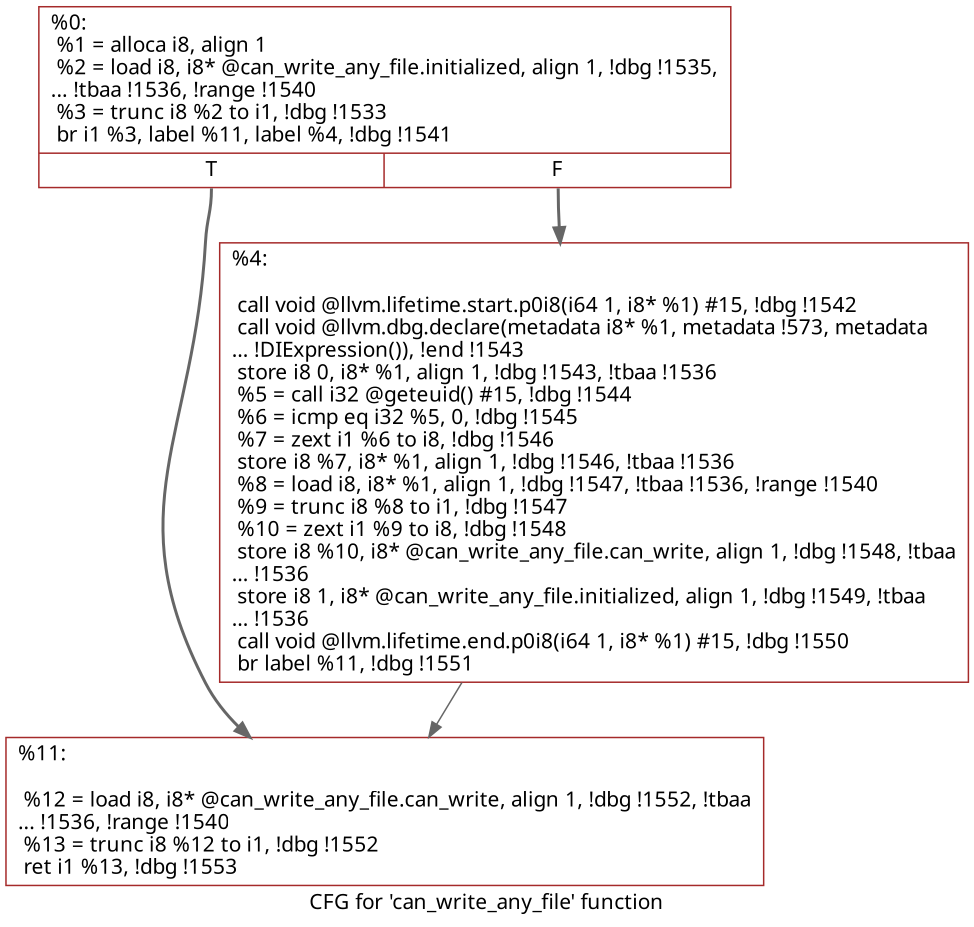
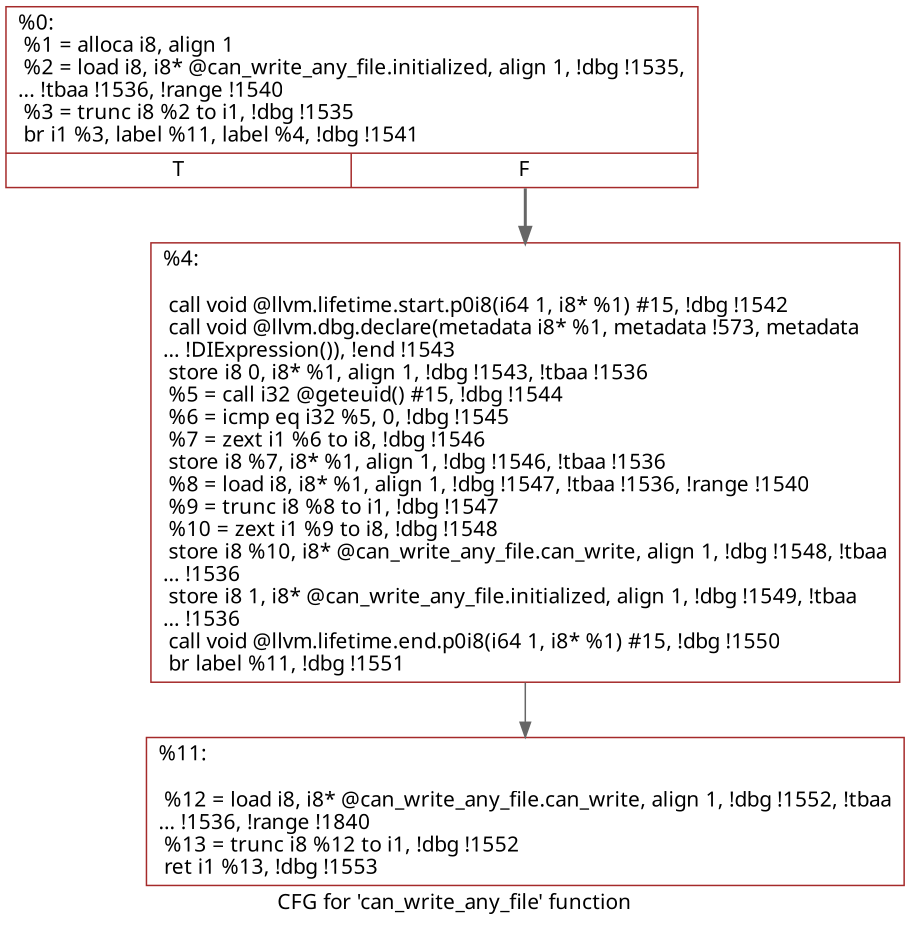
node "%0:": text "%3 = trunc i8 %2 to i1, !dbg !1533" -> "%3 = trunc i8 %2 to i1, !dbg !1535"
edge "%0:" -> "%11:": removed
node "%11:": text "... !1536, !range !1540" -> "... !1536, !range !1840"
